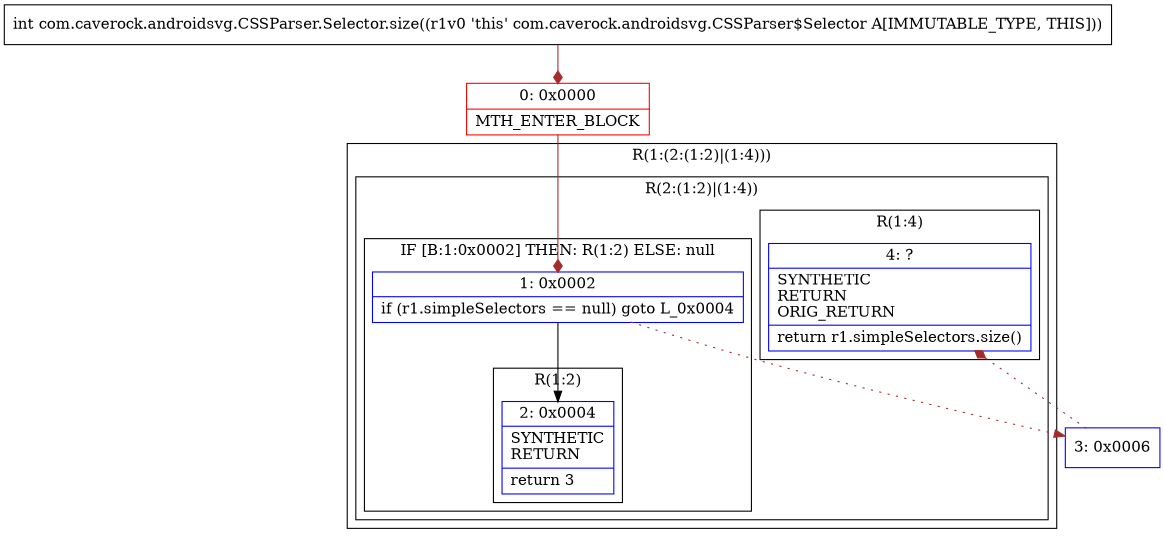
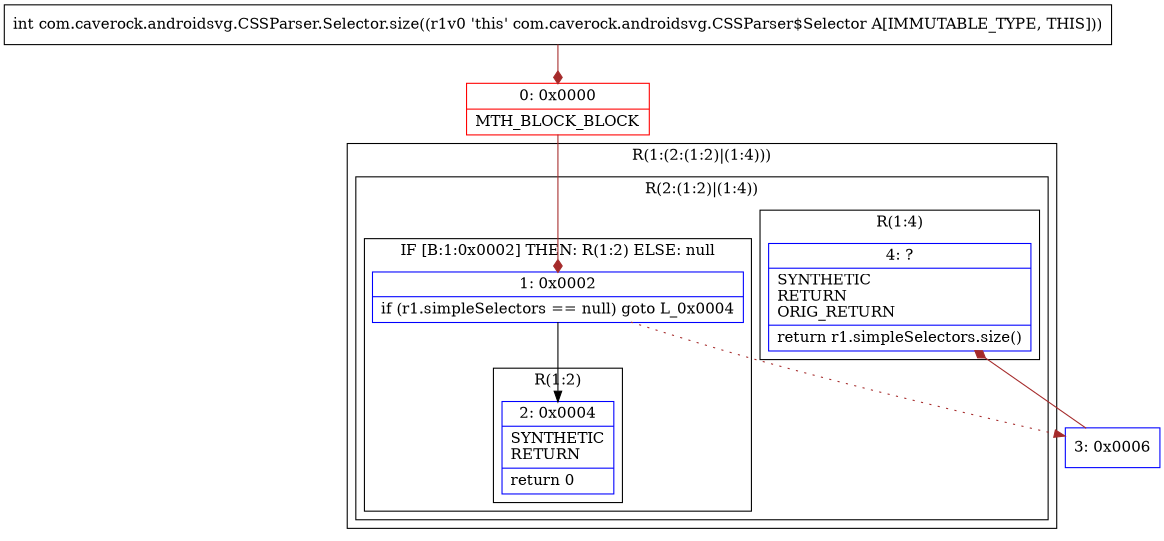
node "0: 0x0000": text "MTH_ENTER_BLOCK" -> "MTH_BLOCK_BLOCK"
edge "3: 0x0006" -> "4: ?": style dotted -> solid
node "2: 0x0004": text "return 3" -> "return 0"
